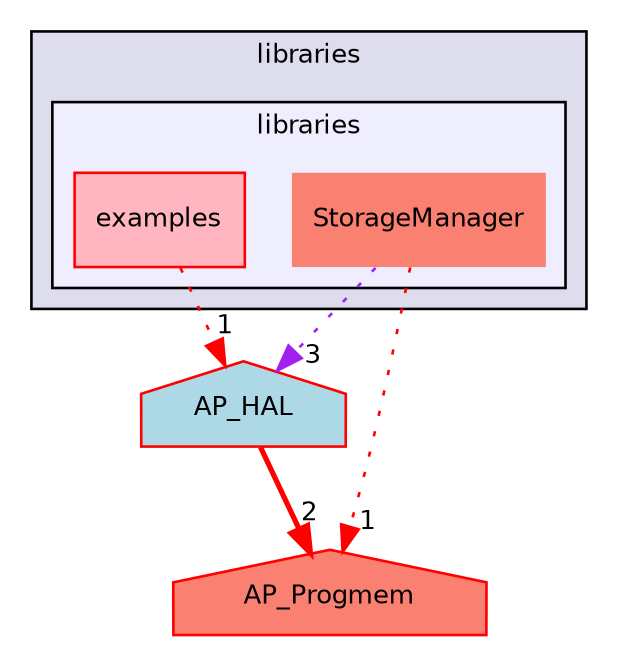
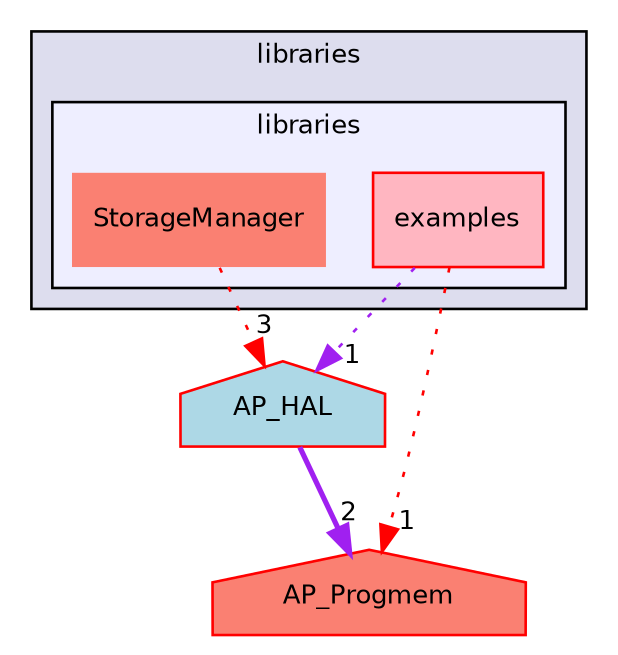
edge "examples" -> "AP_HAL": color red -> purple
edge "StorageManager" -> "AP_HAL": color purple -> red
edge "StorageManager" -> "AP_Progmem": now "examples" -> "AP_Progmem"
edge "AP_HAL" -> "AP_Progmem": color red -> purple
